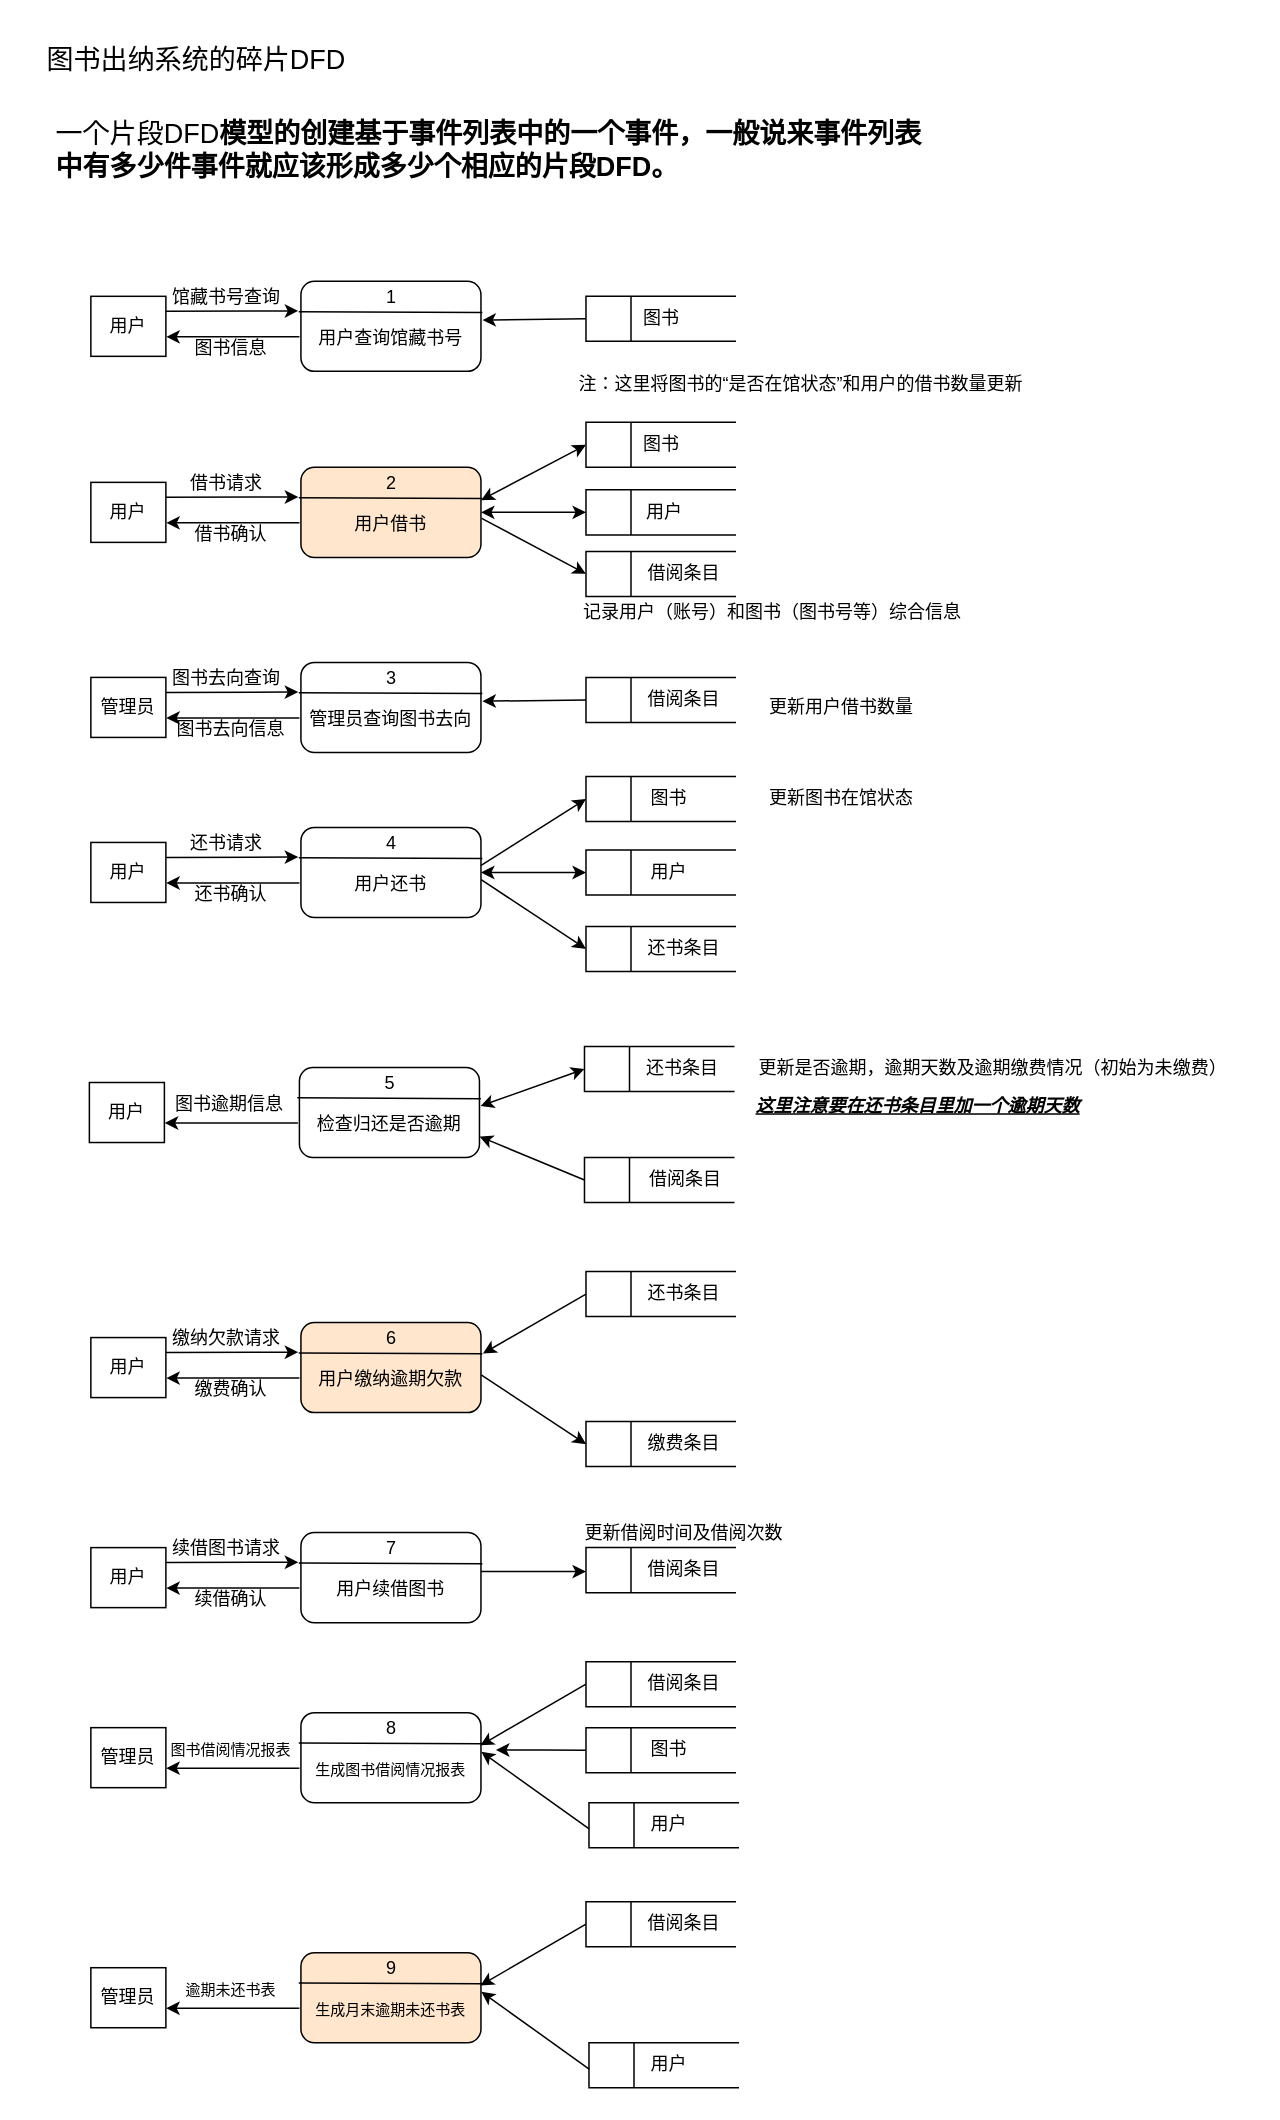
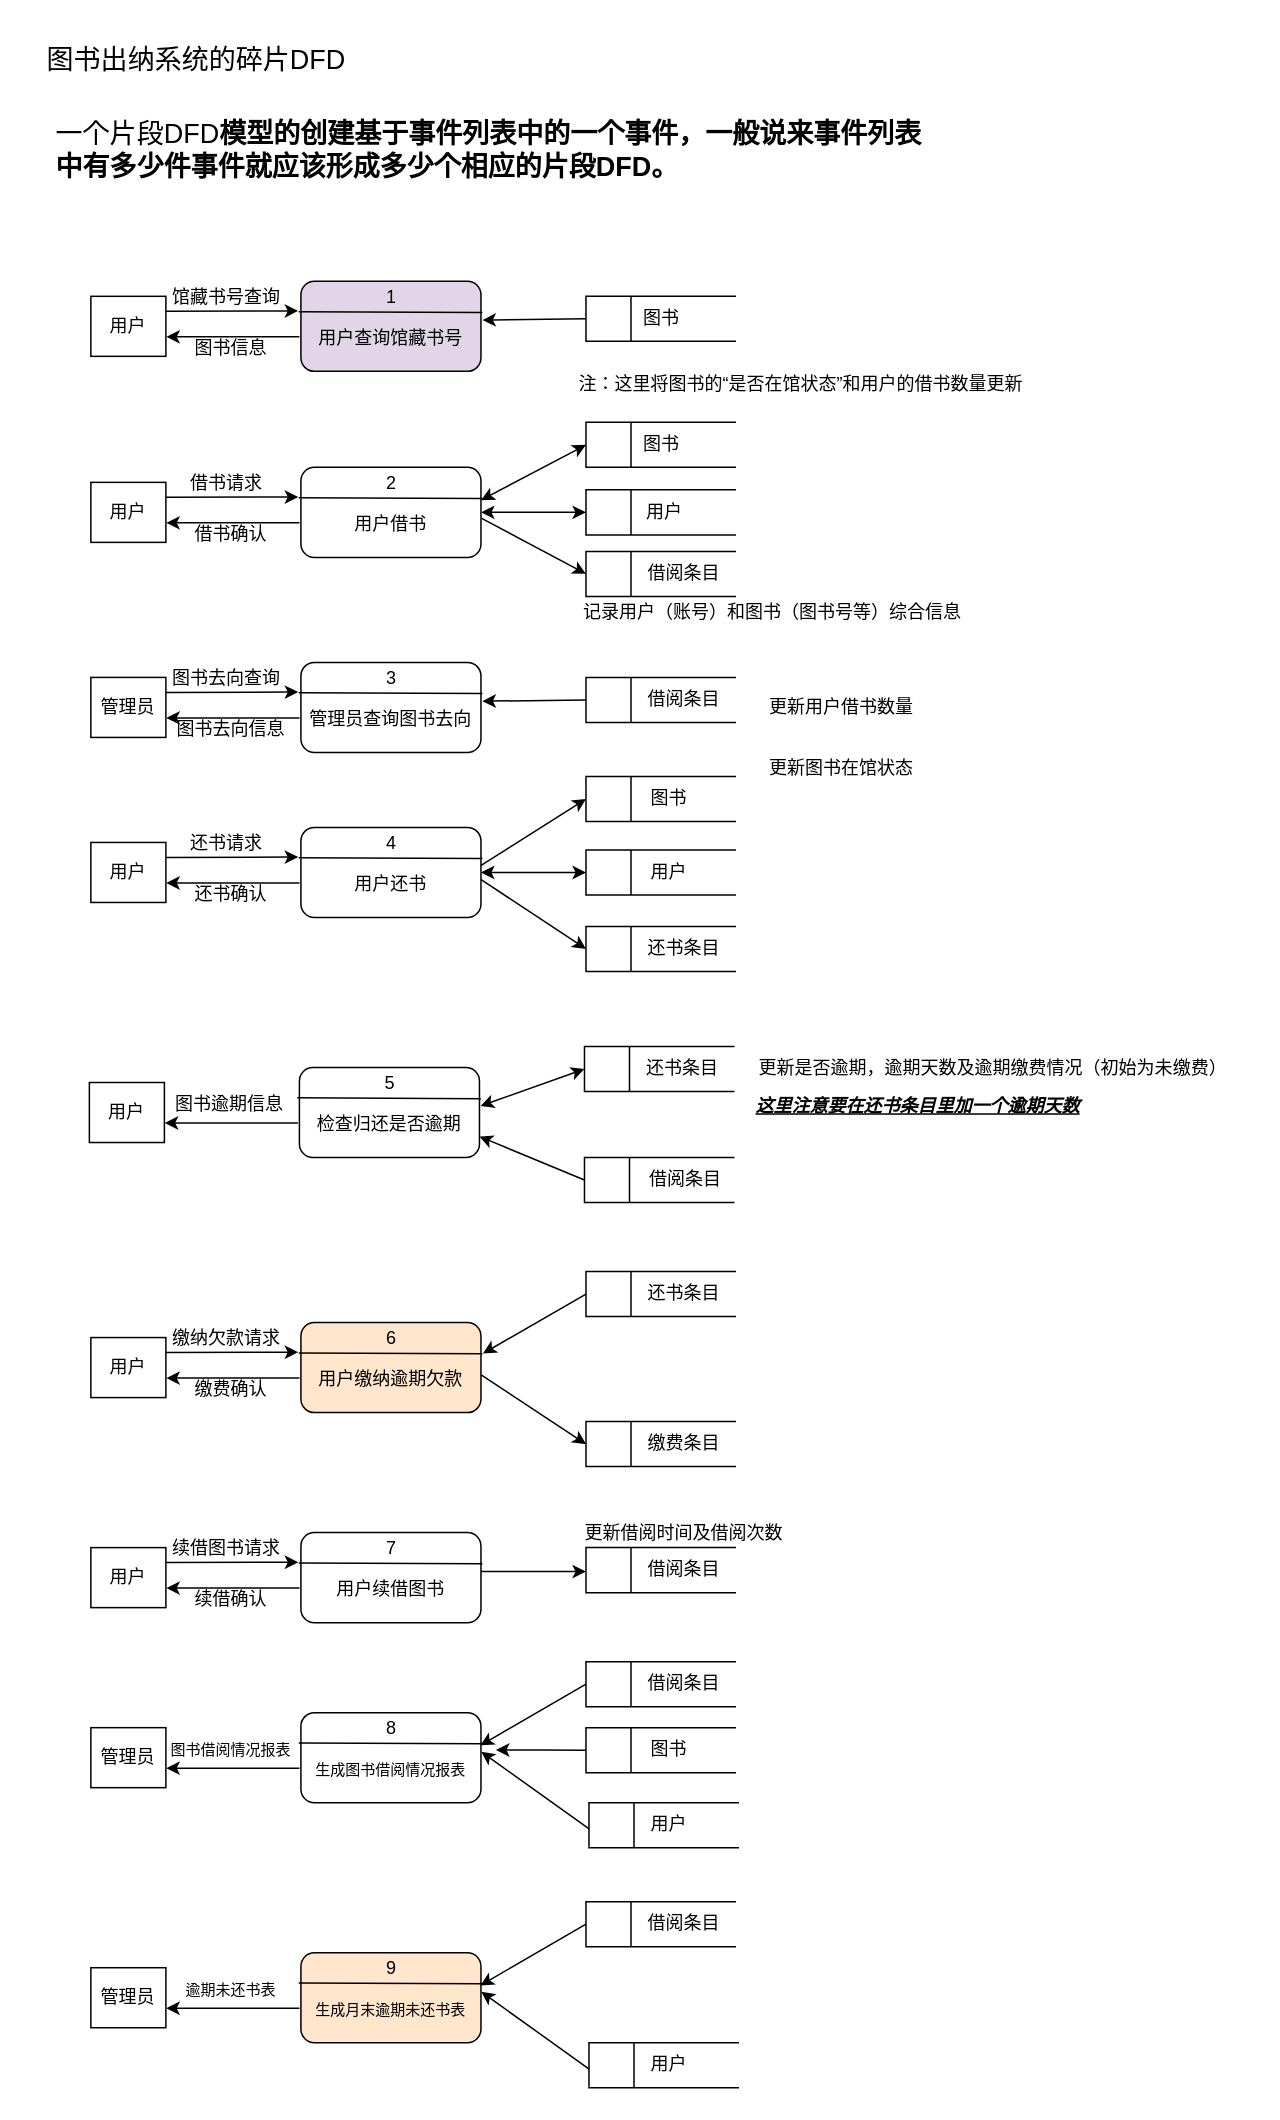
node "用户查询馆藏书号": fillcolor #ffffff -> #e1d5e7
node "用户借书": fillcolor #ffe6cc -> #ffffff
node "更新图书在馆状态": moved (841, 799) -> (841, 769)
